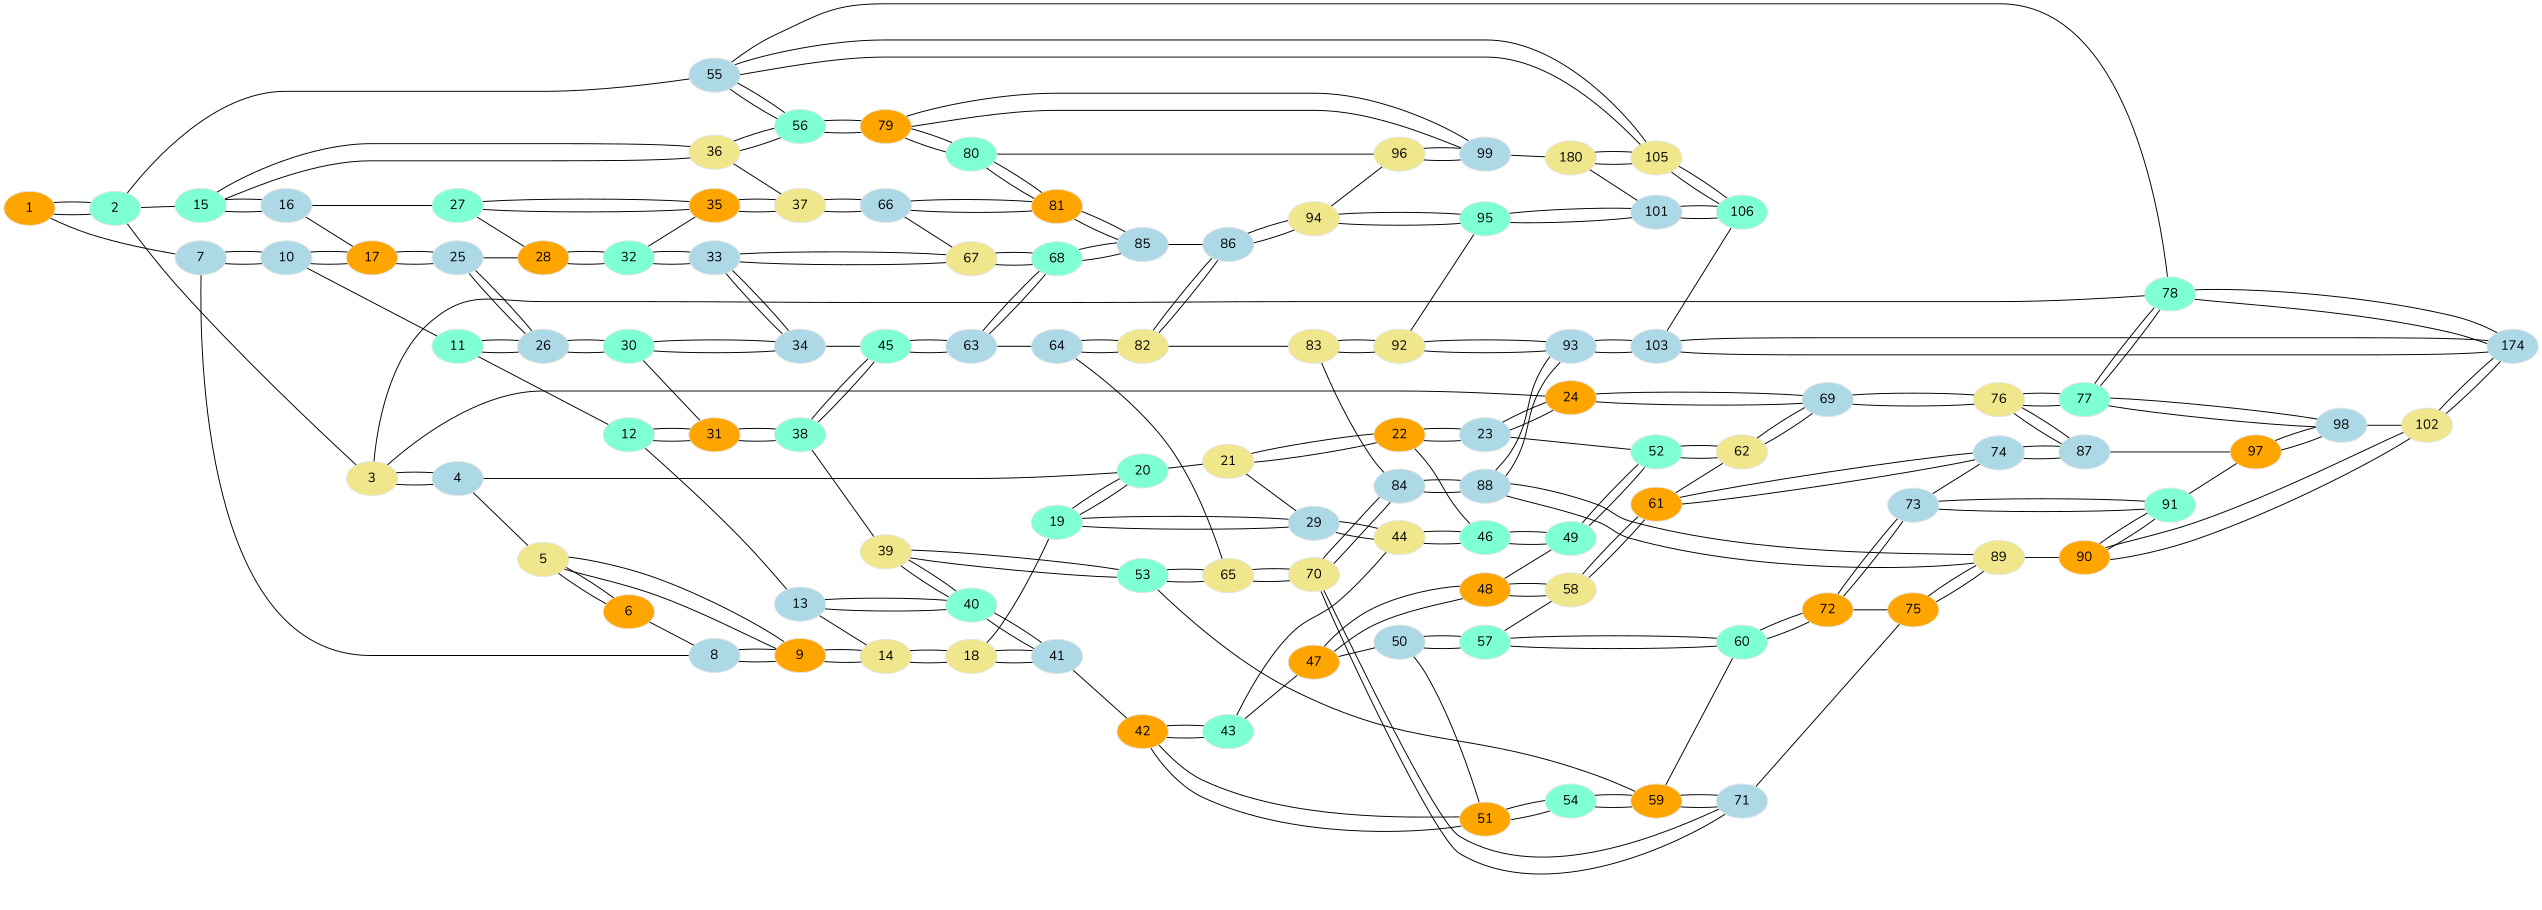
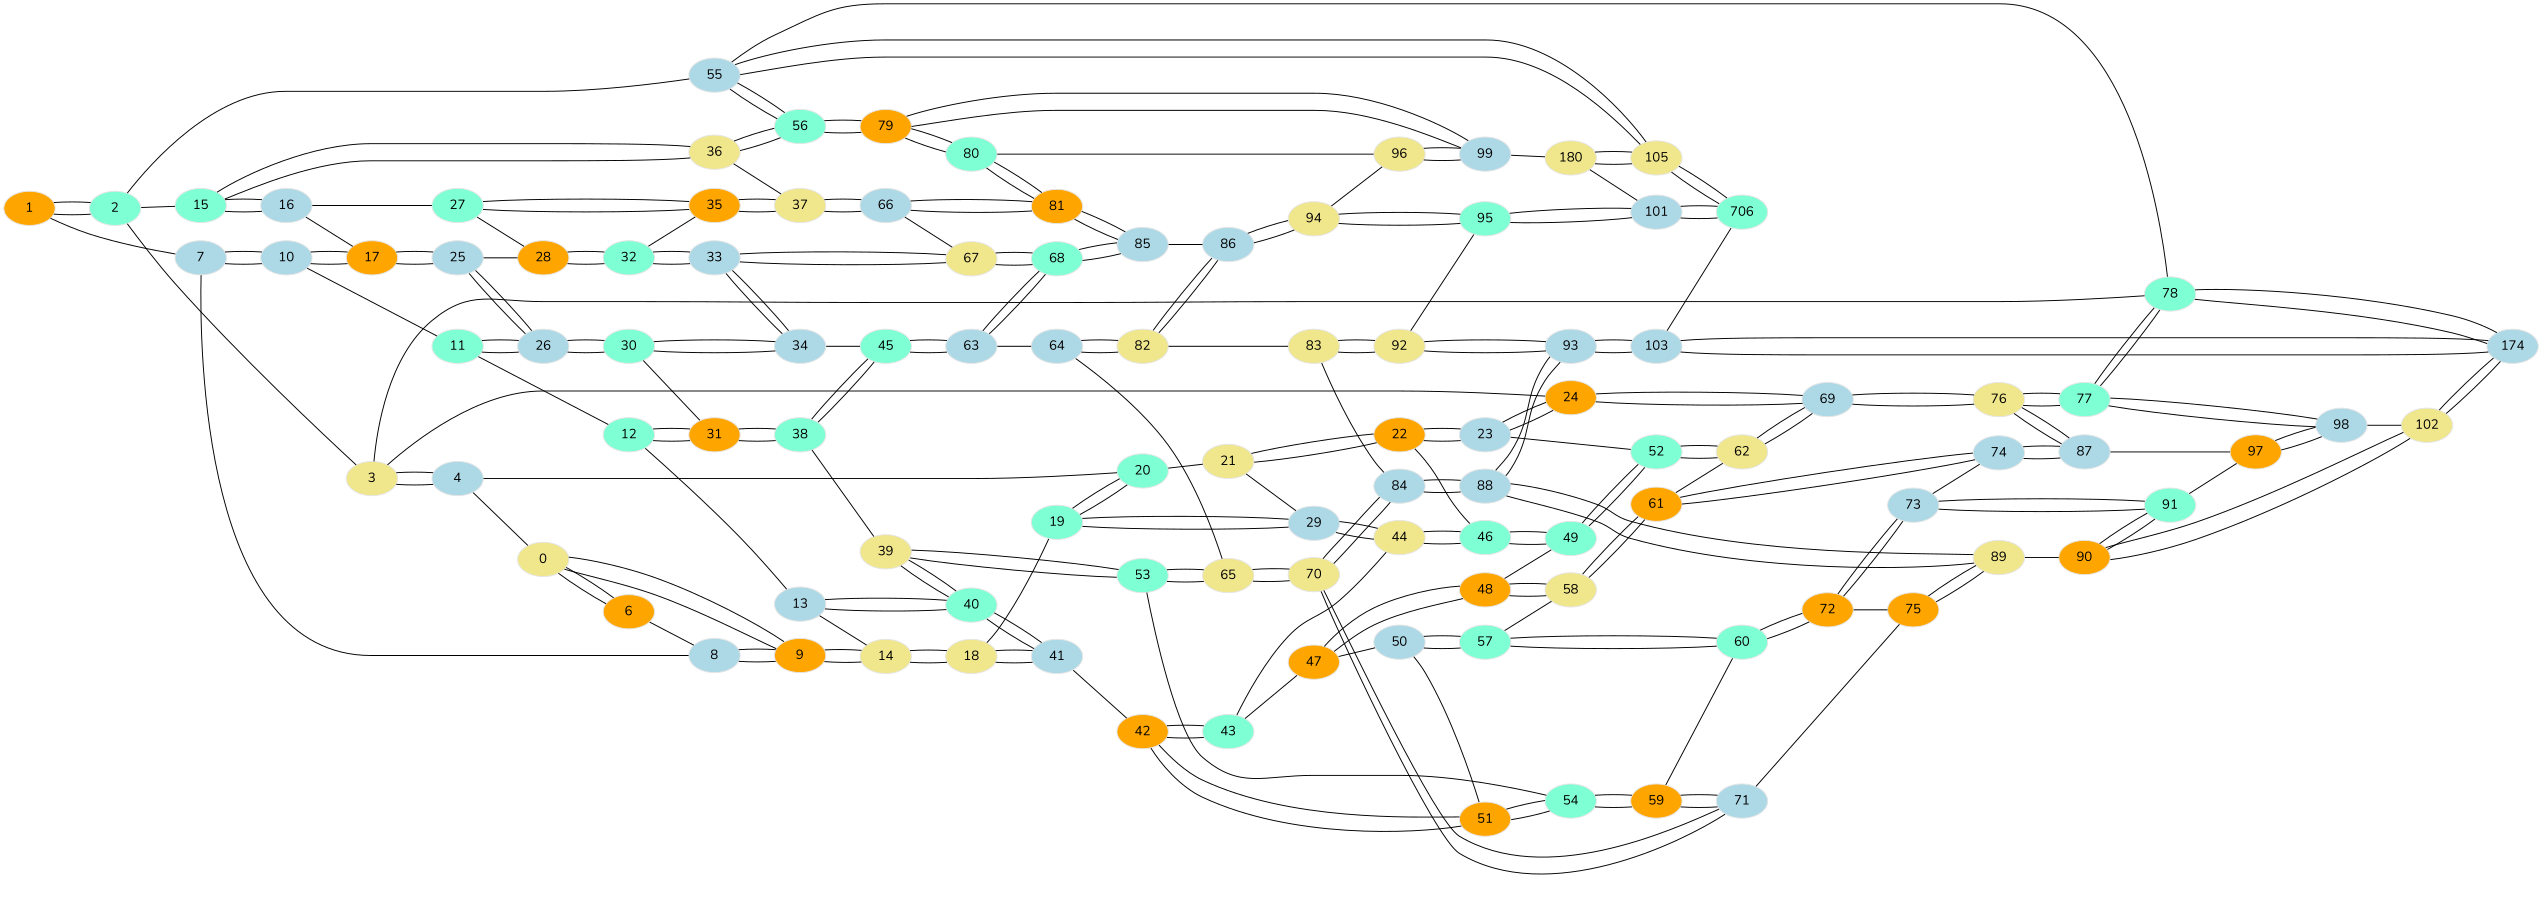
node "106": label "106" -> "706"
node "5": label "5" -> "0"
edge "53" -- "59": now "53" -- "54"
